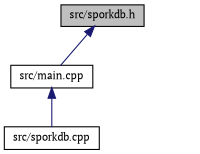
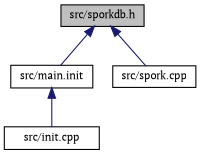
node "src/main.cpp": label "src/main.cpp" -> "src/main.init"
node "src/spork.cpp": added
node "src/sporkdb.cpp": label "src/sporkdb.cpp" -> "src/init.cpp"
